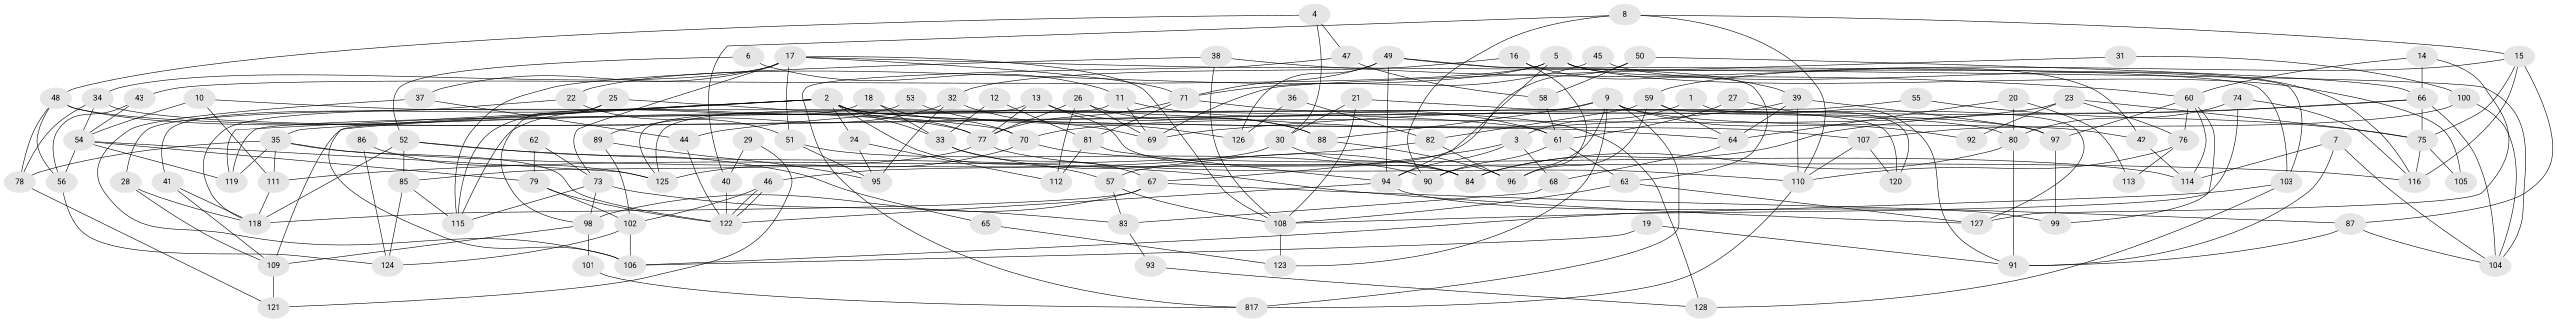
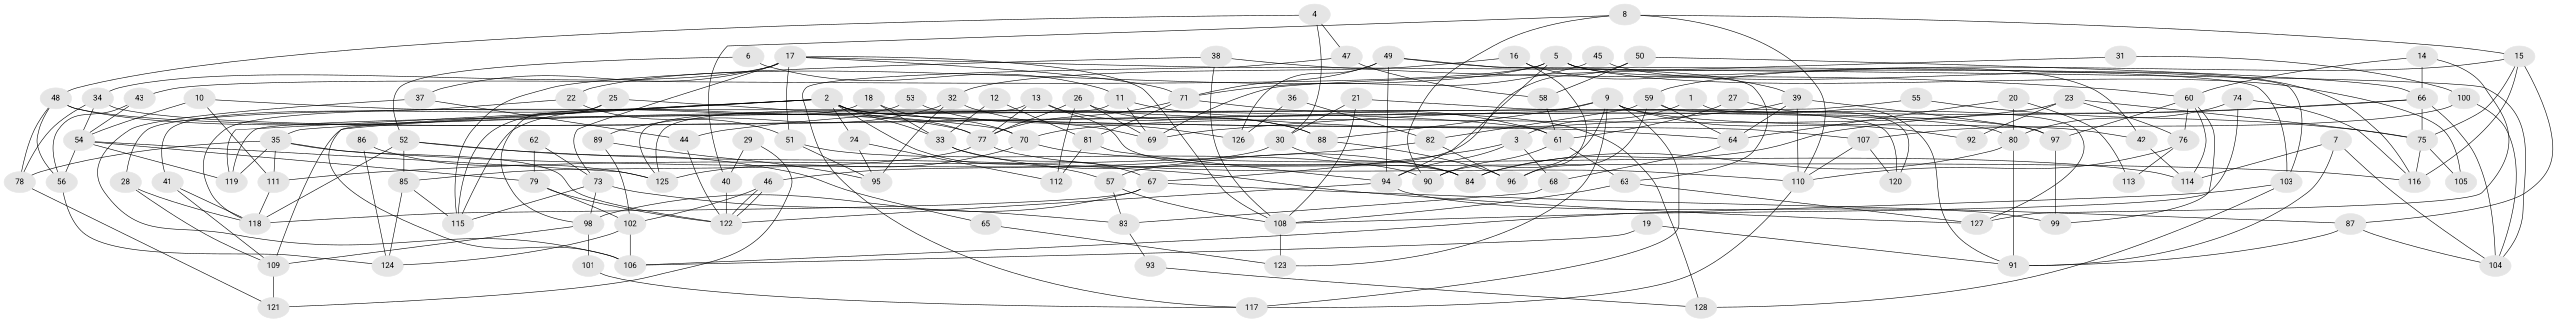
node "817": label "817" -> "117"
